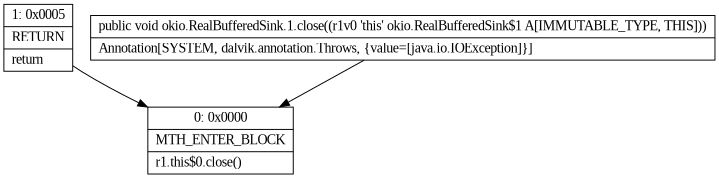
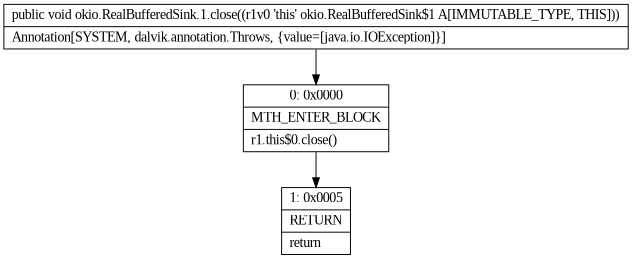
edge "1: 0x0005" -> "0: 0x0000": reversed
